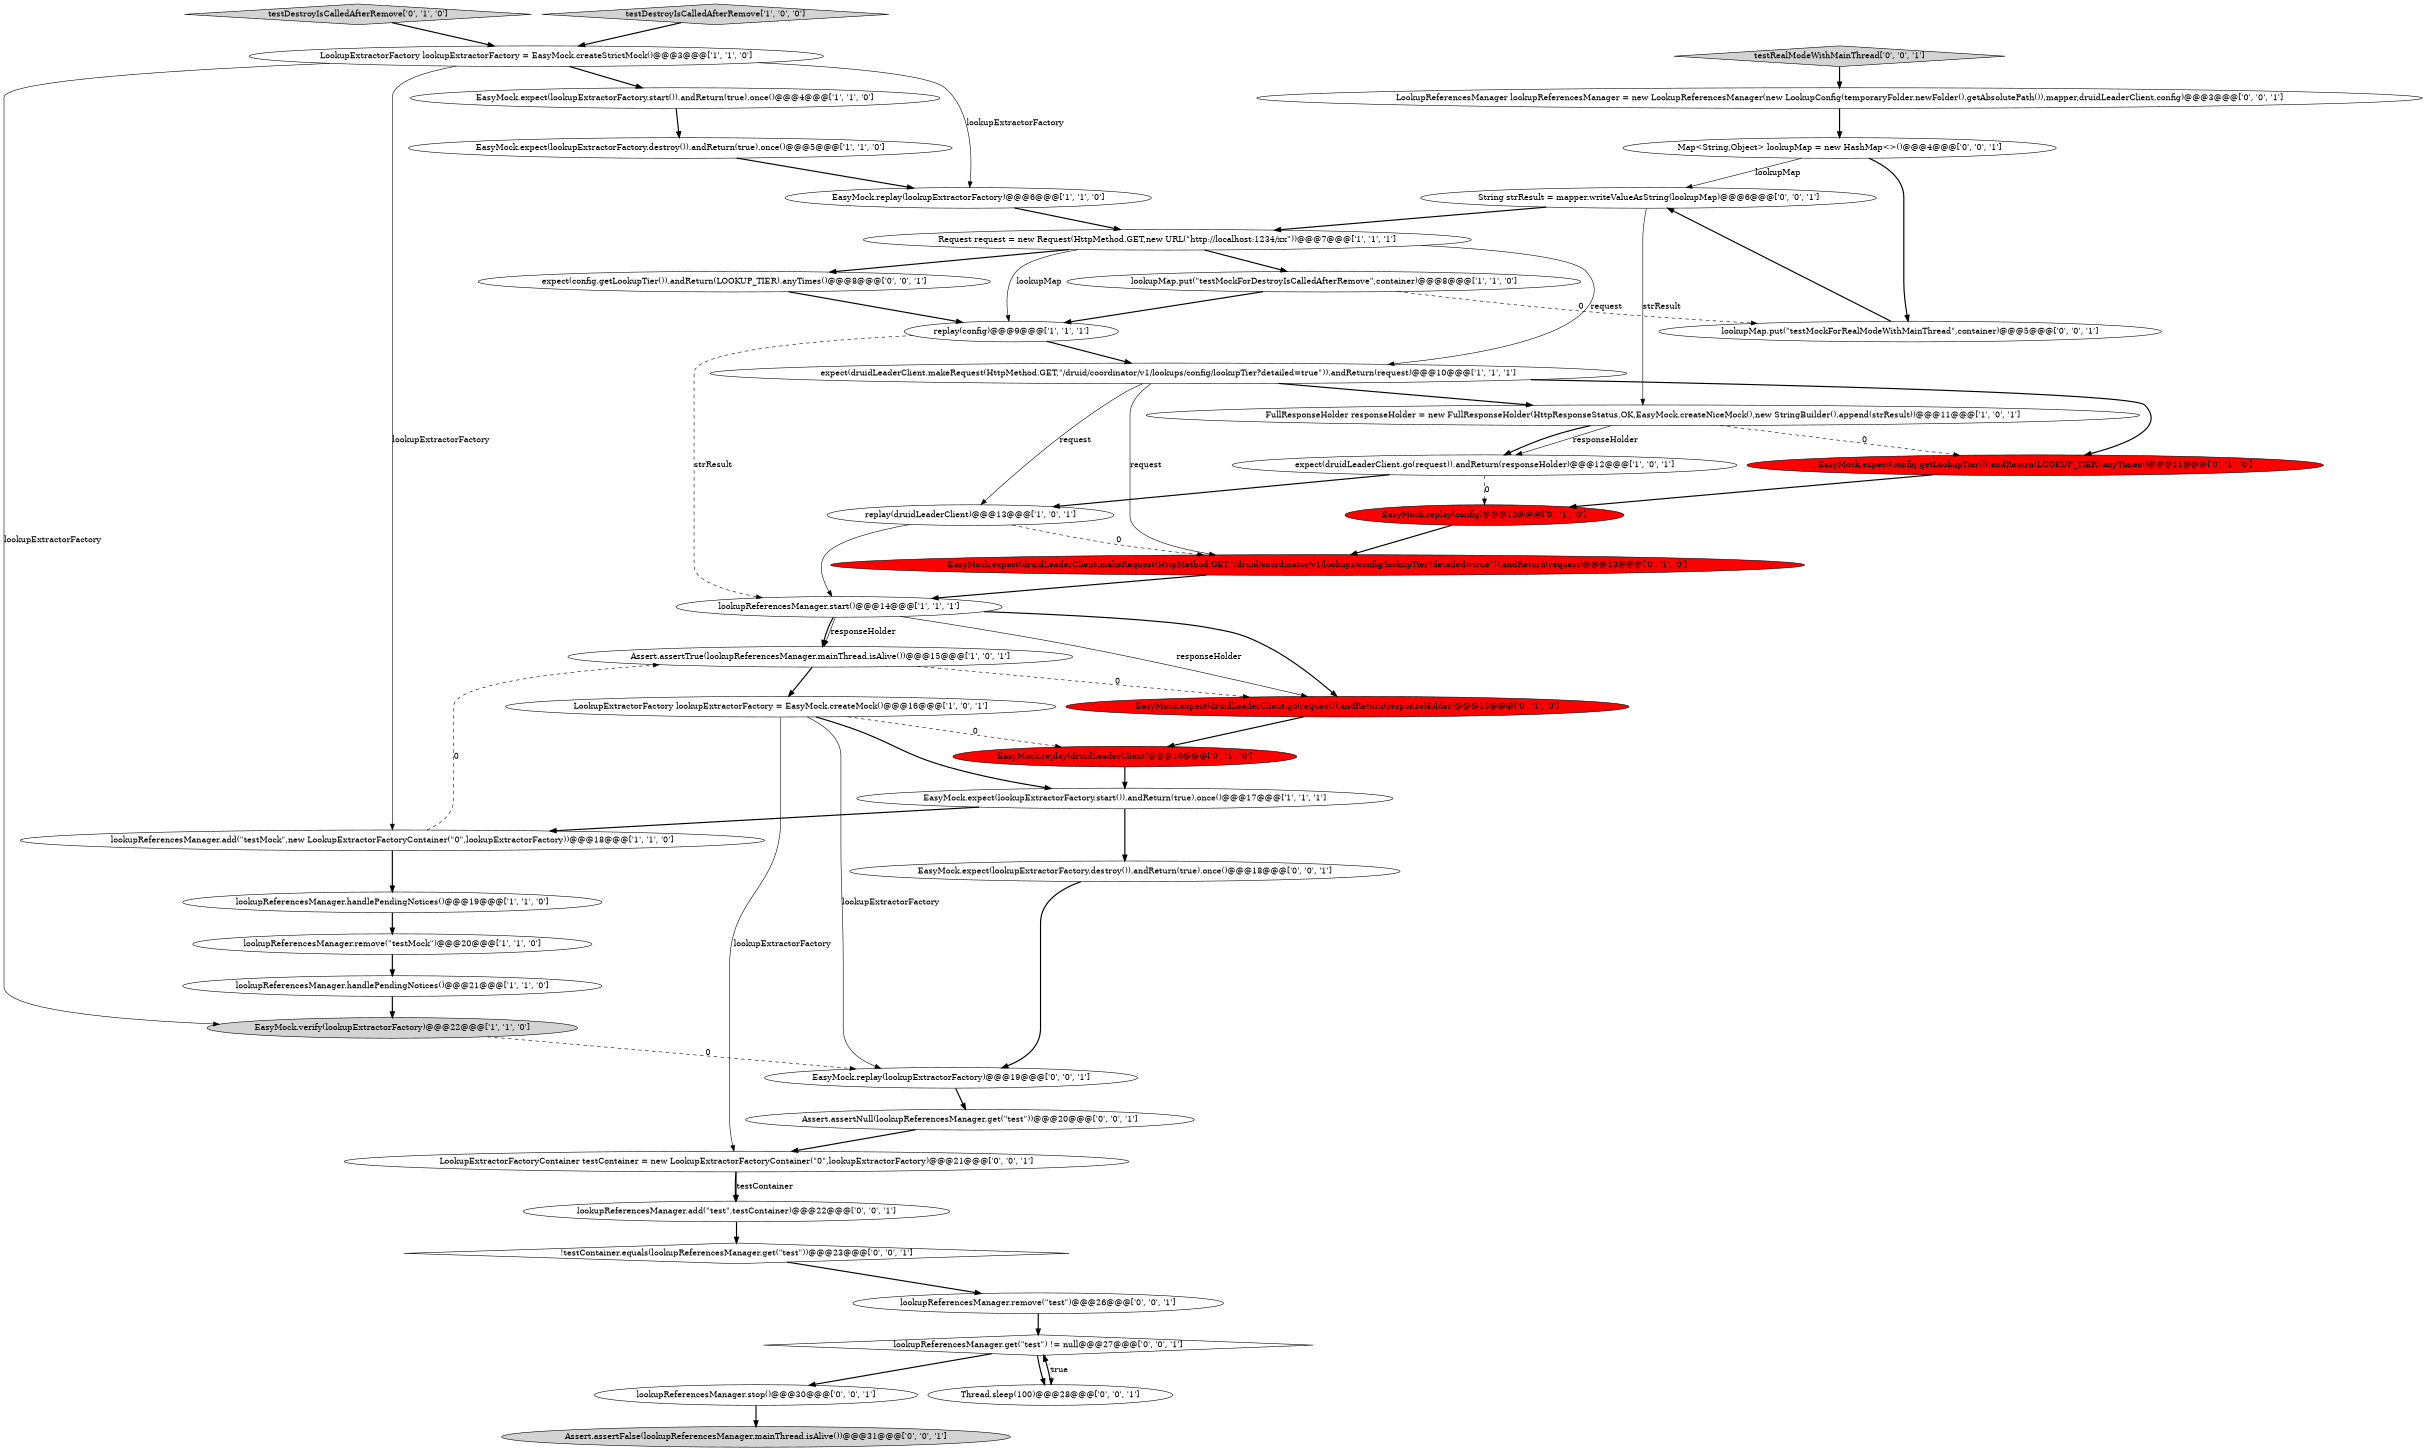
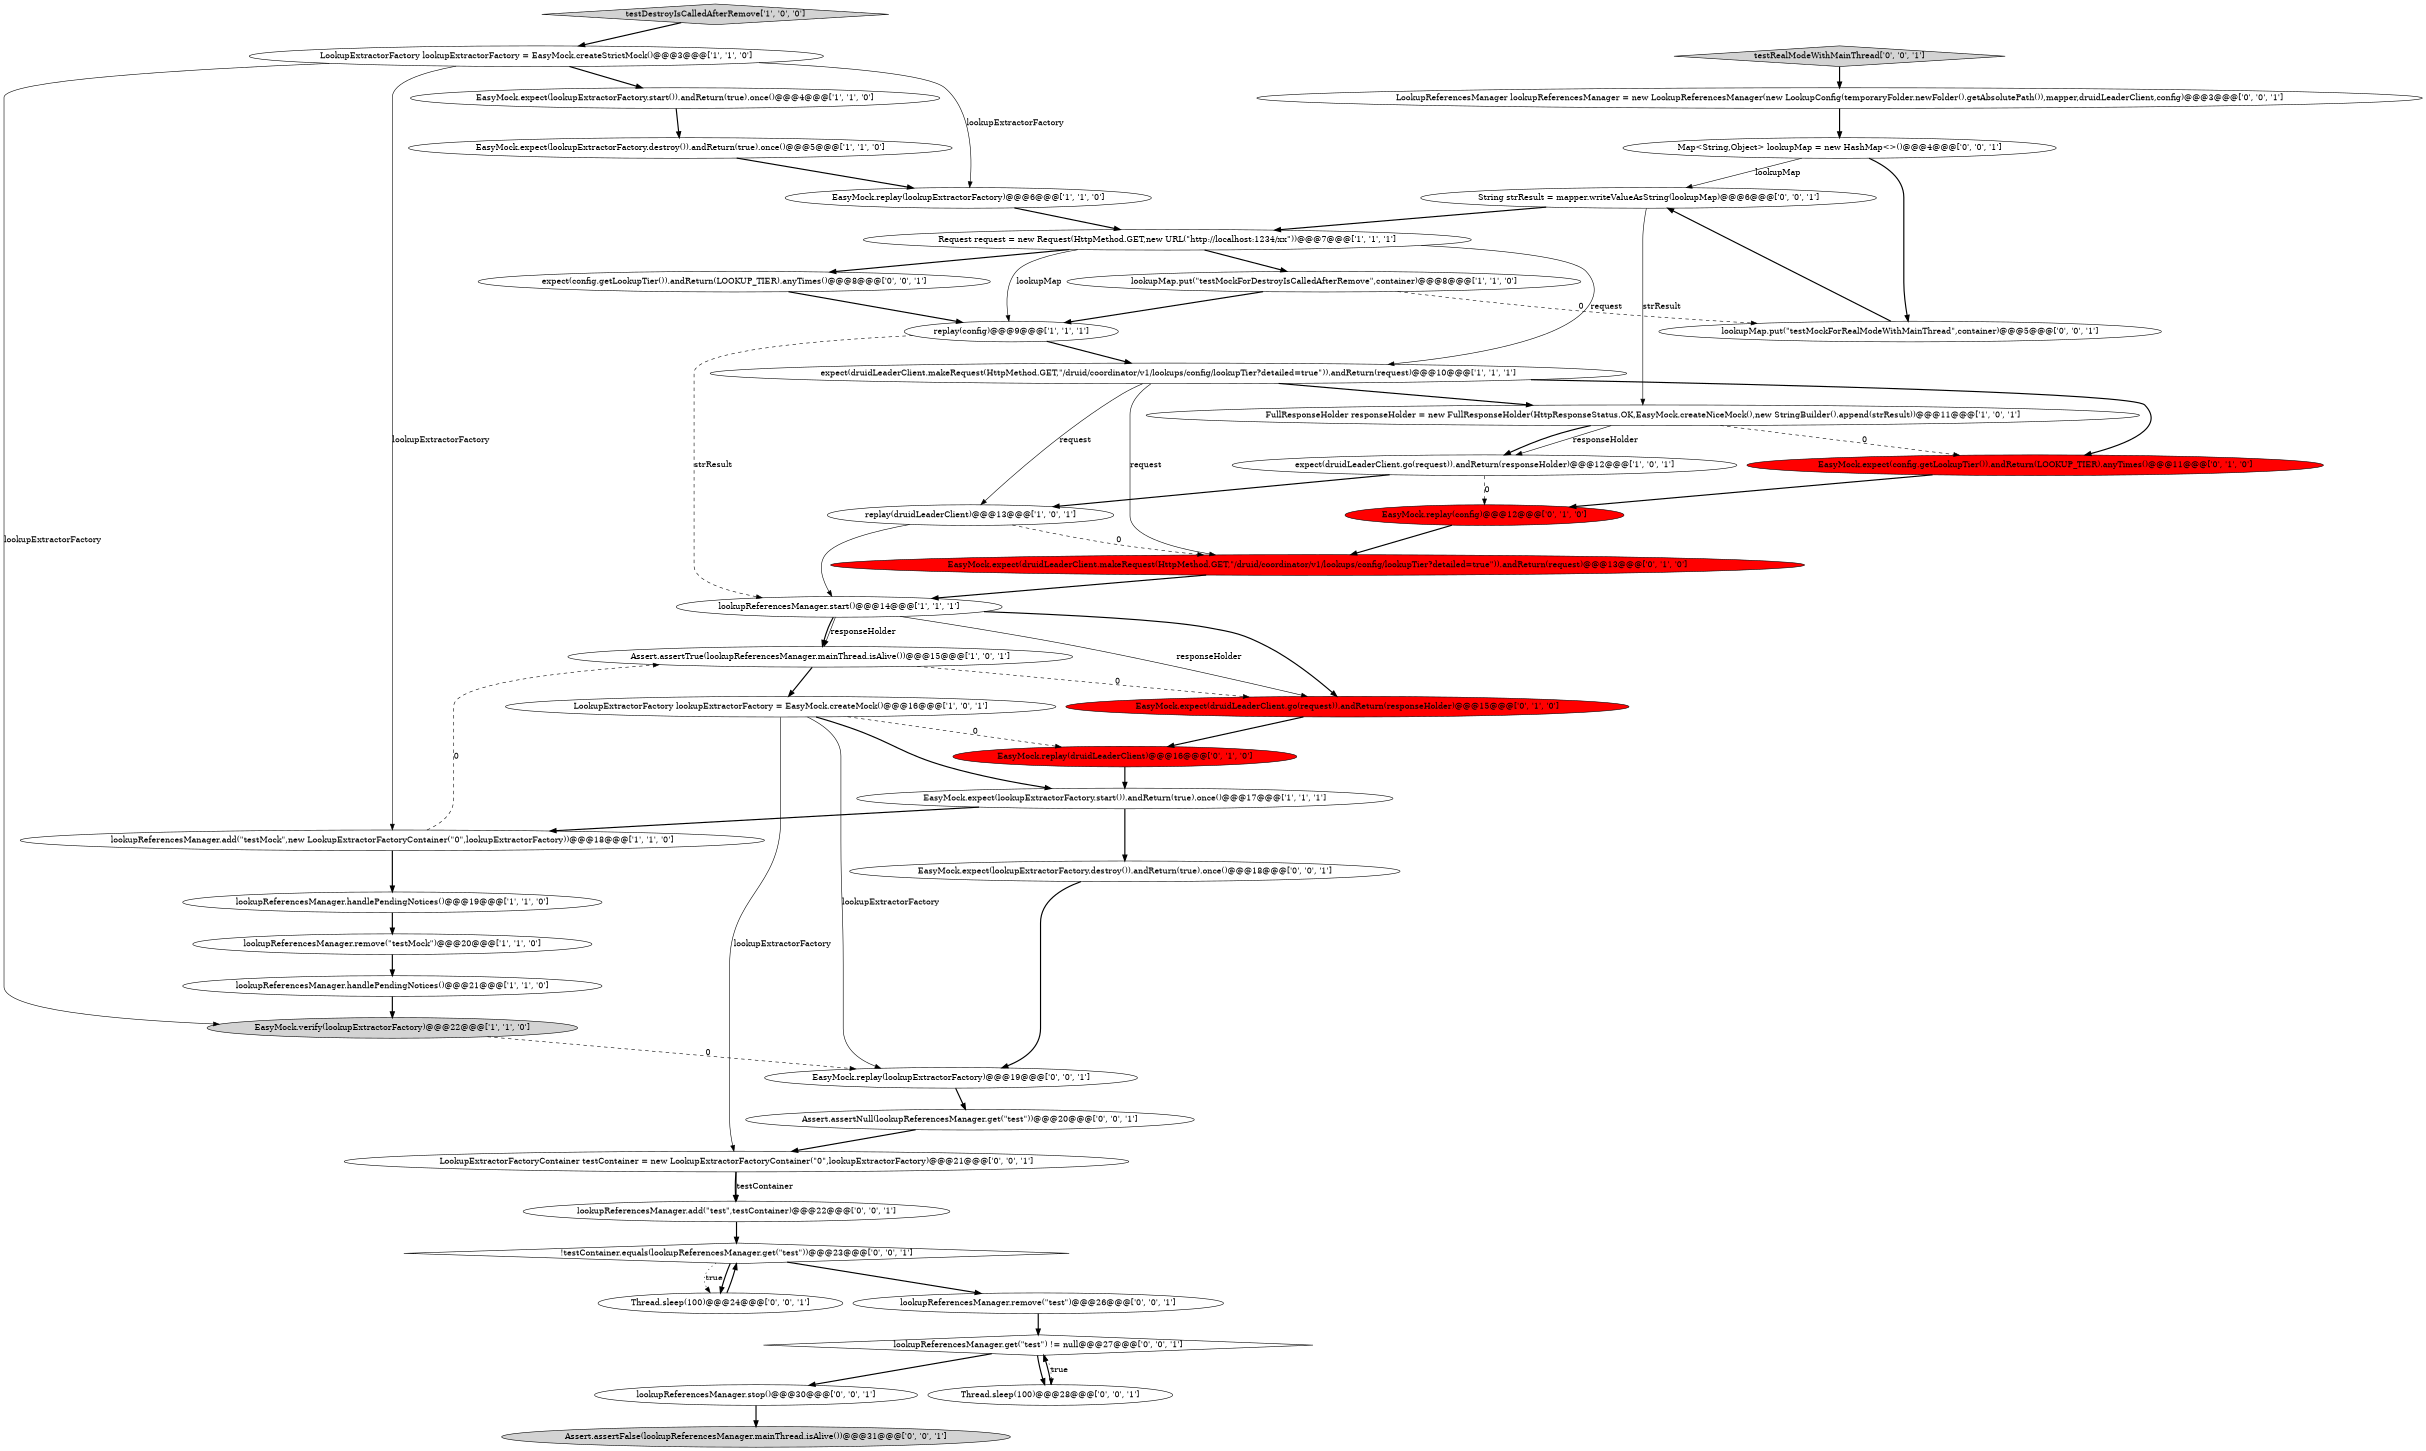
node "testDestroyIsCalledAfterRemove['0', '1', '0']": removed
node "Thread.sleep(100)@@@24@@@['0', '0', '1']": added
